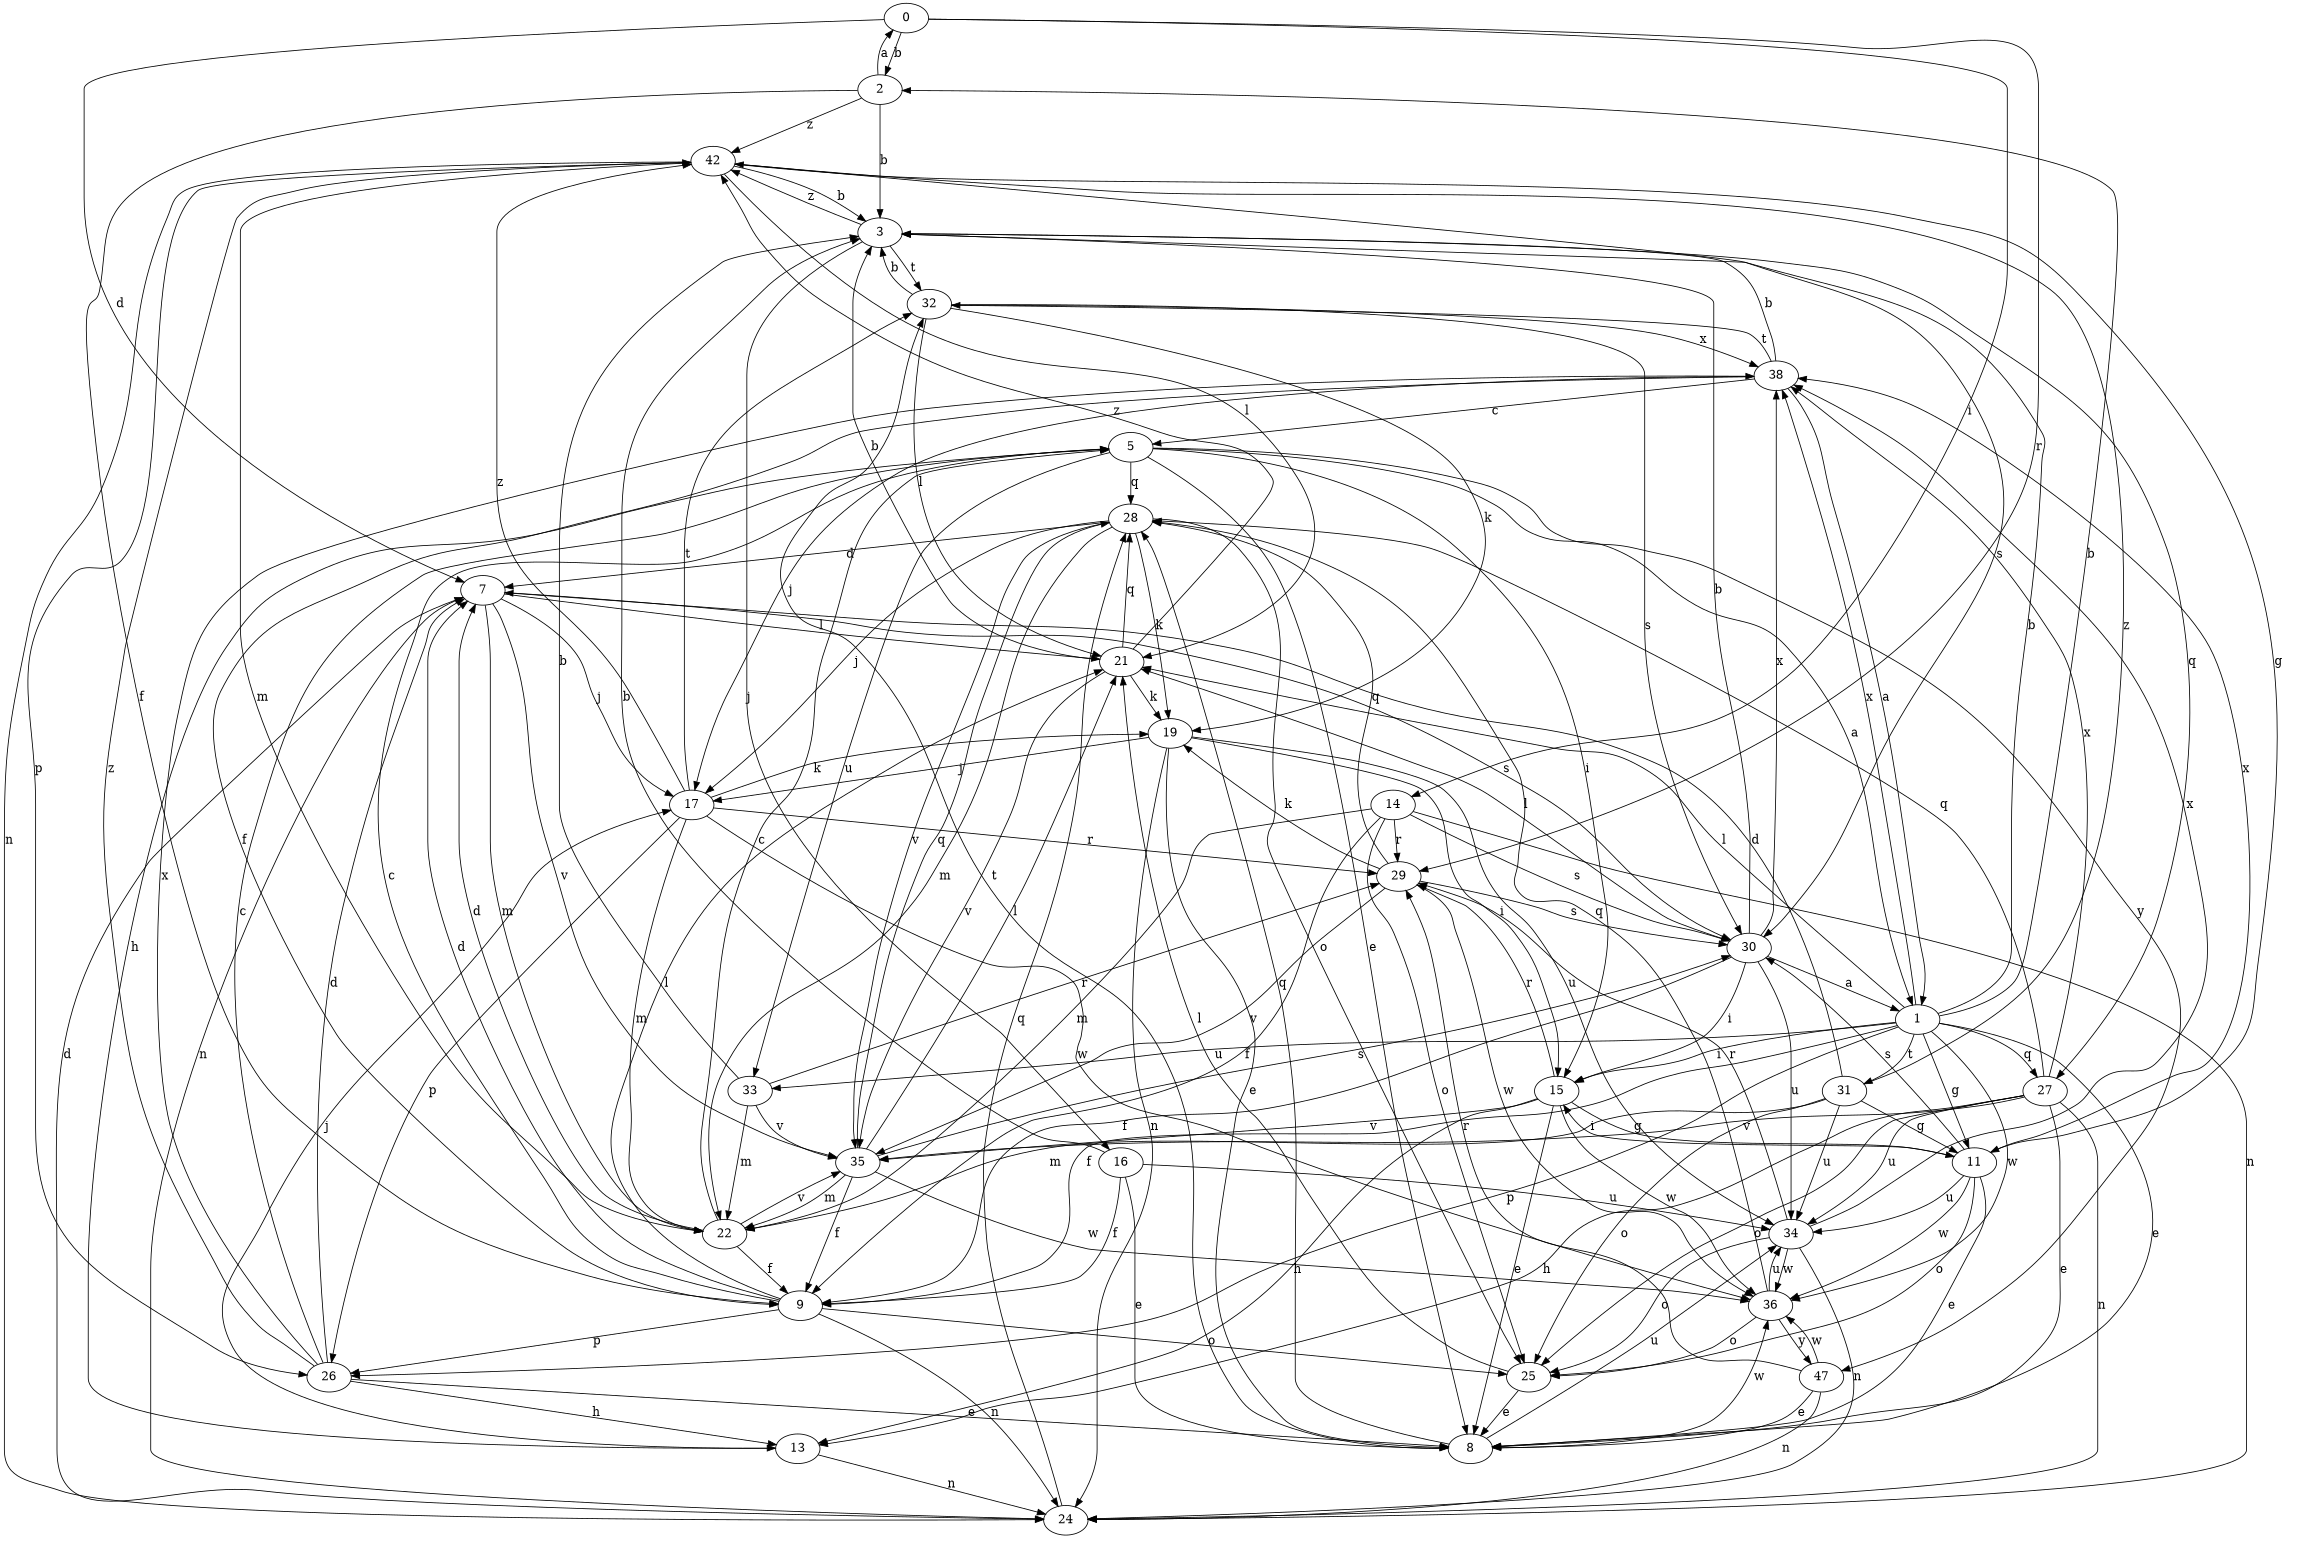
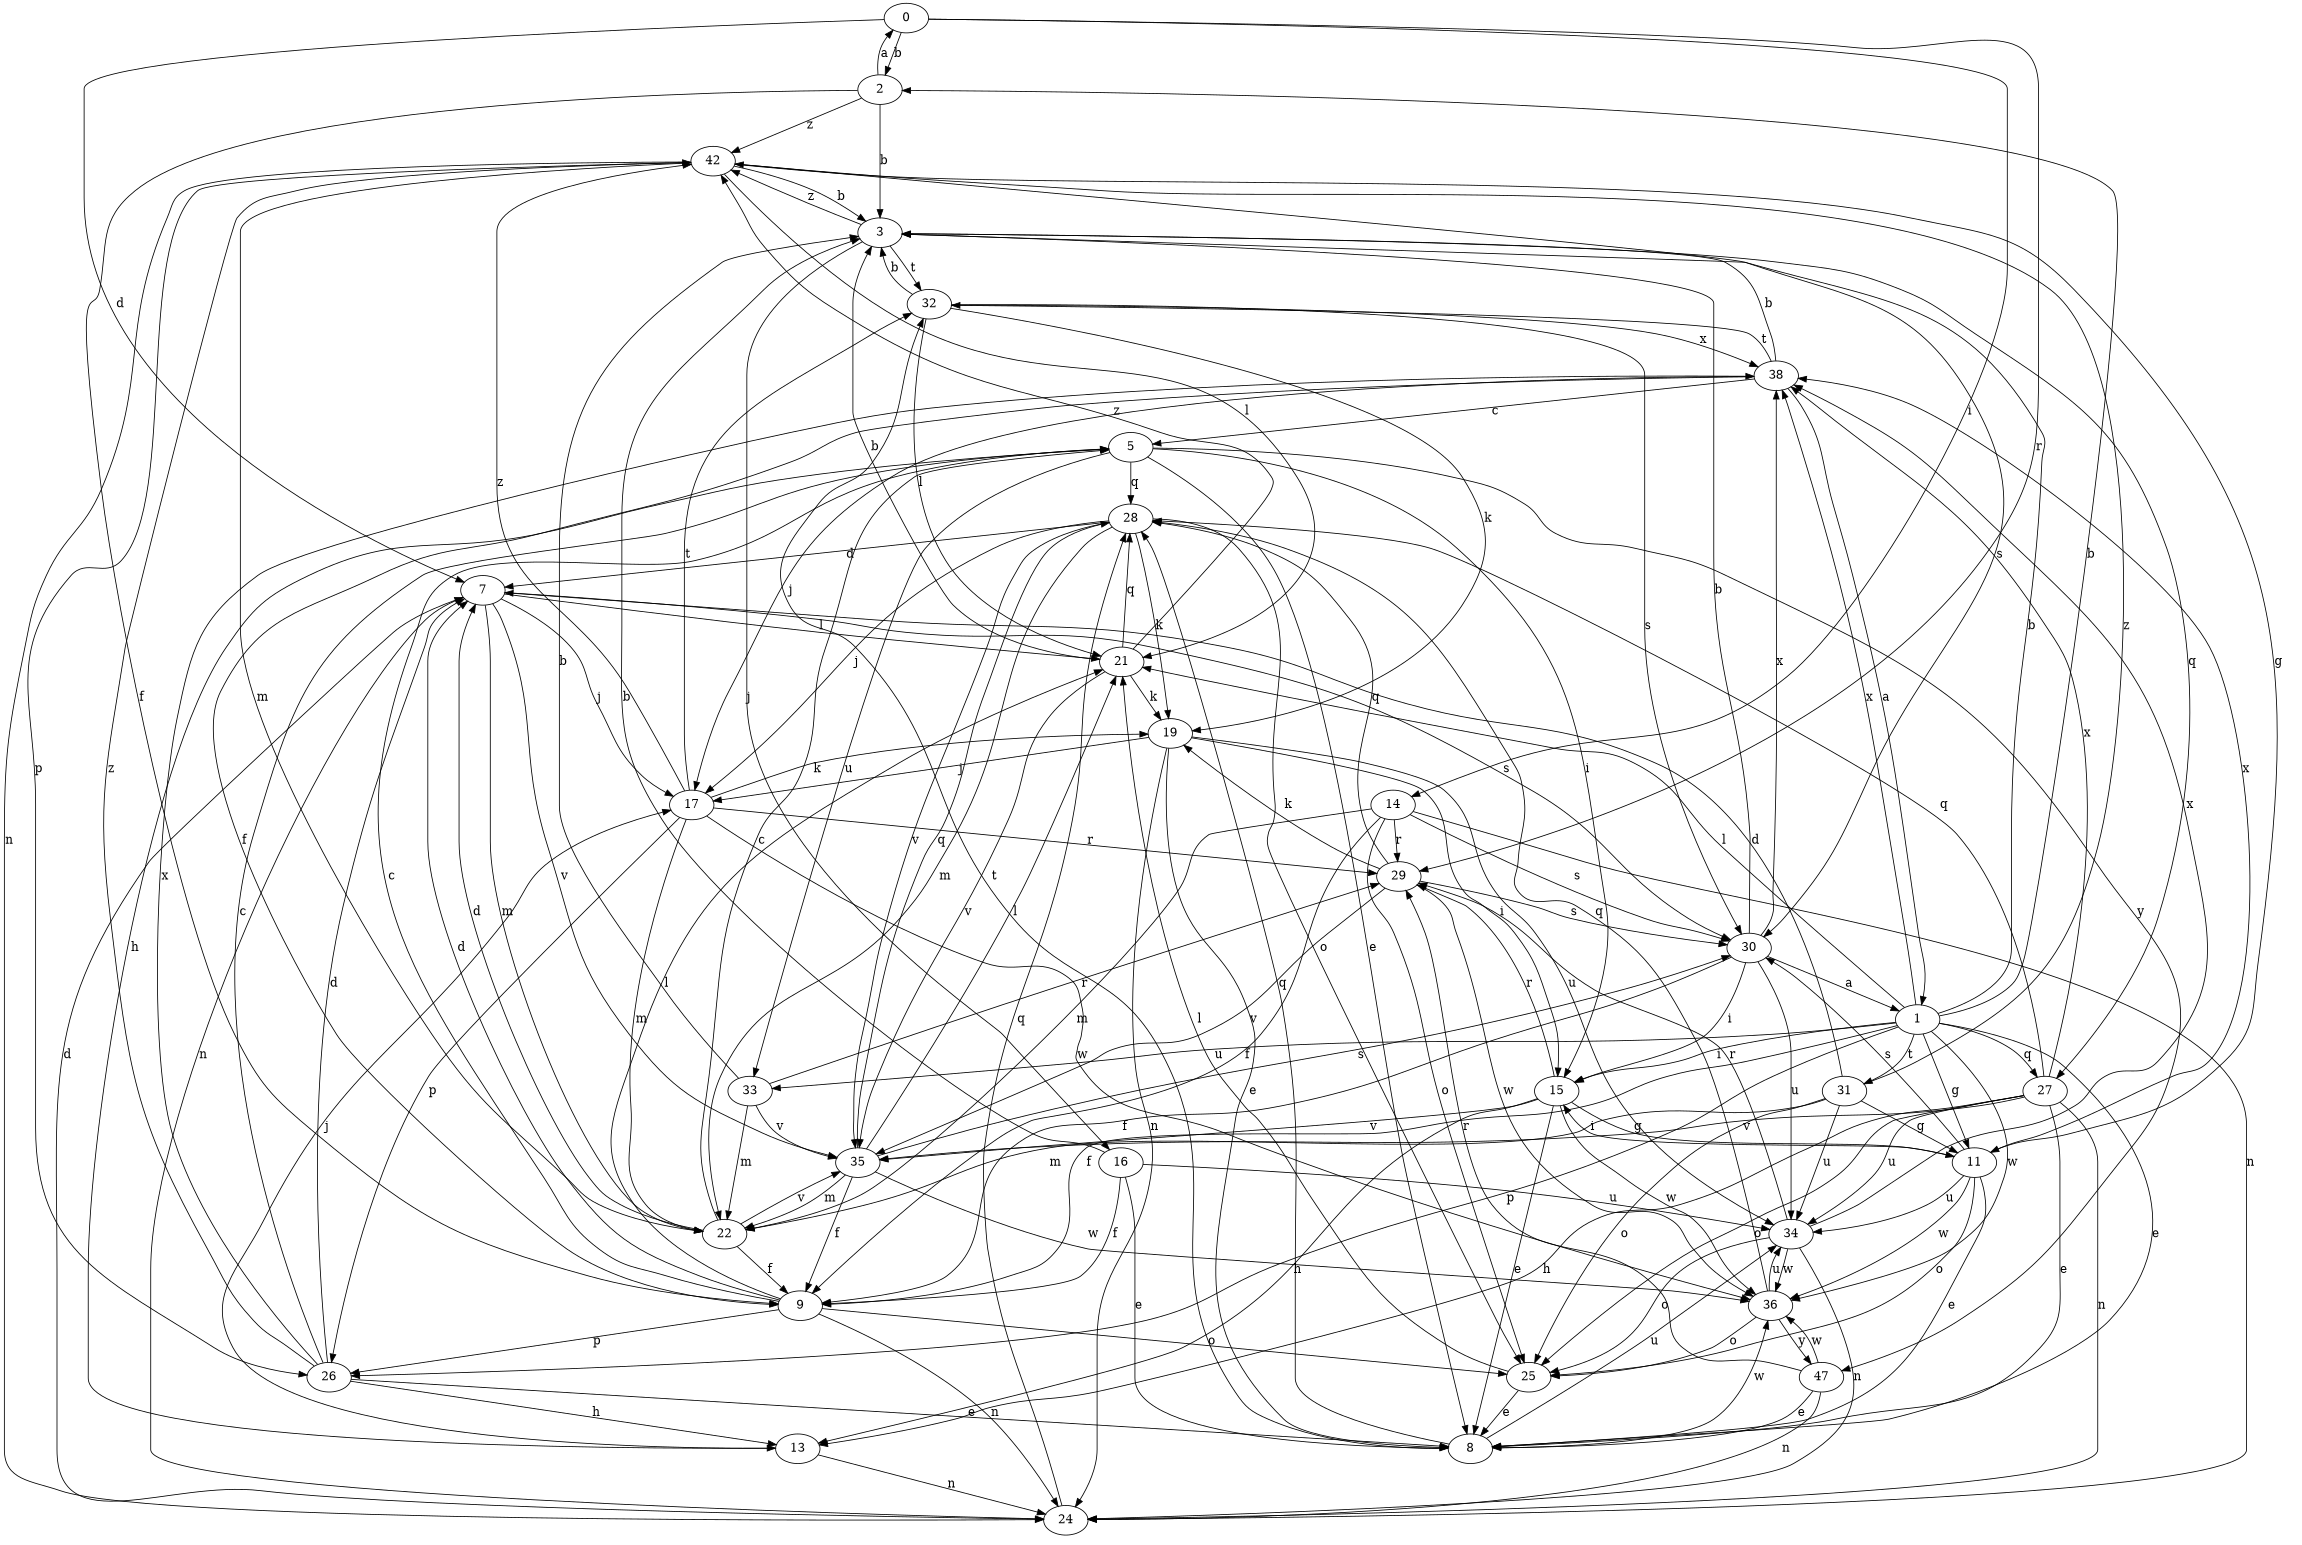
edge "5" -> "1": removed, label "a"
edge "30" -> "21": removed, label "l"
